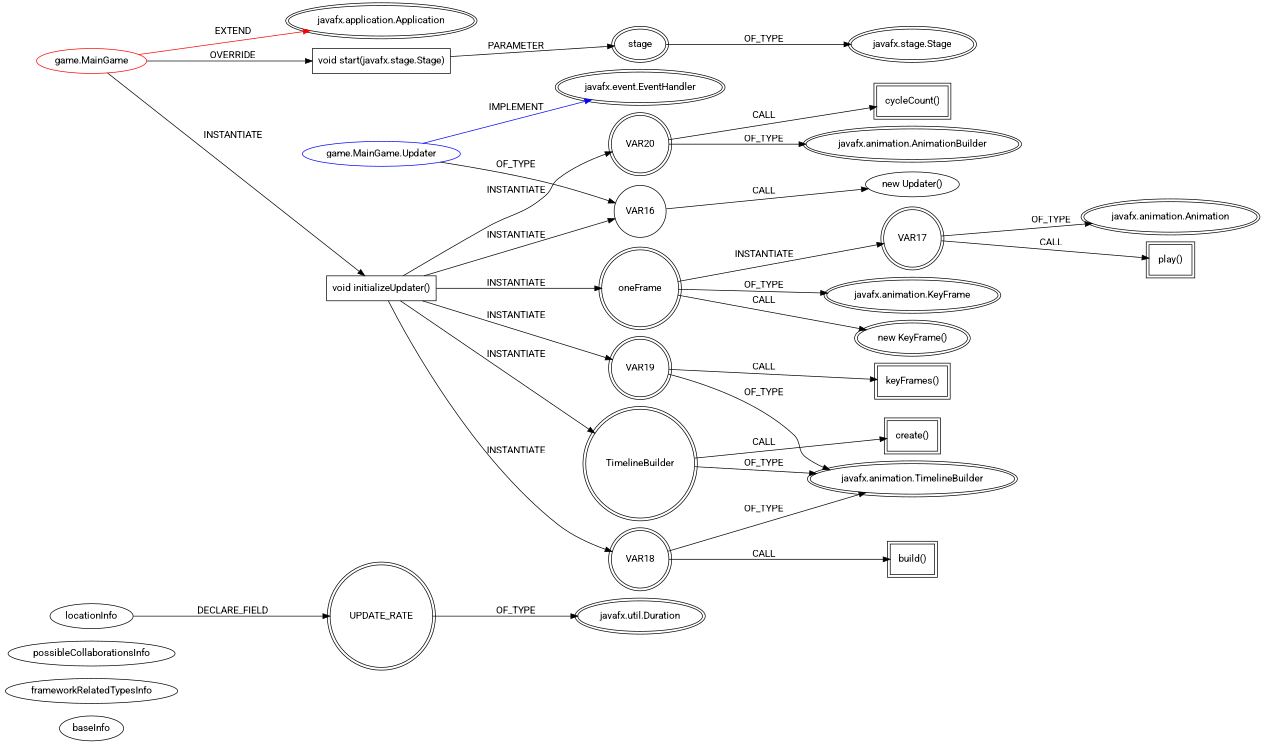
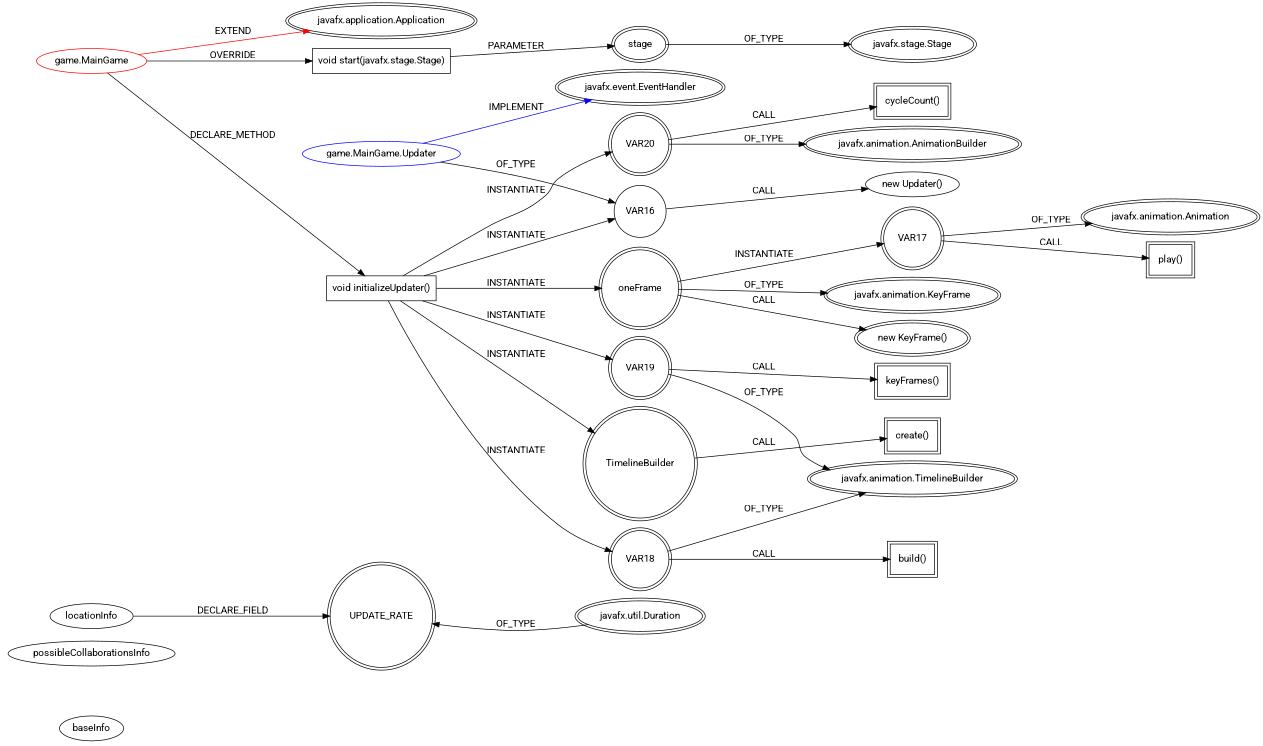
edge "game.MainGame" -> "void initializeUpdater()": label "INSTANTIATE" -> "DECLARE_METHOD"
edge "TimelineBuilder" -> "javafx.animation.TimelineBuilder": removed, label "OF_TYPE"
edge "UPDATE_RATE" -> "javafx.util.Duration": reversed
node "frameworkRelatedTypesInfo": removed
